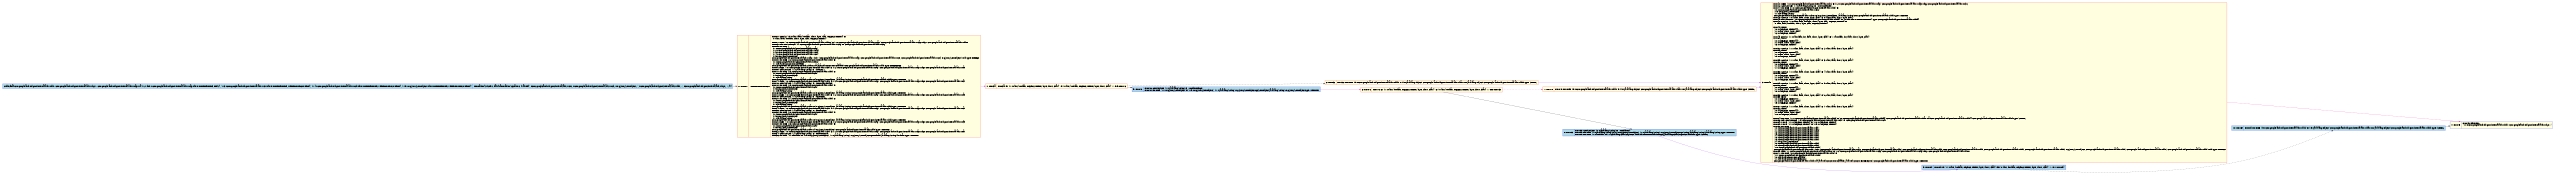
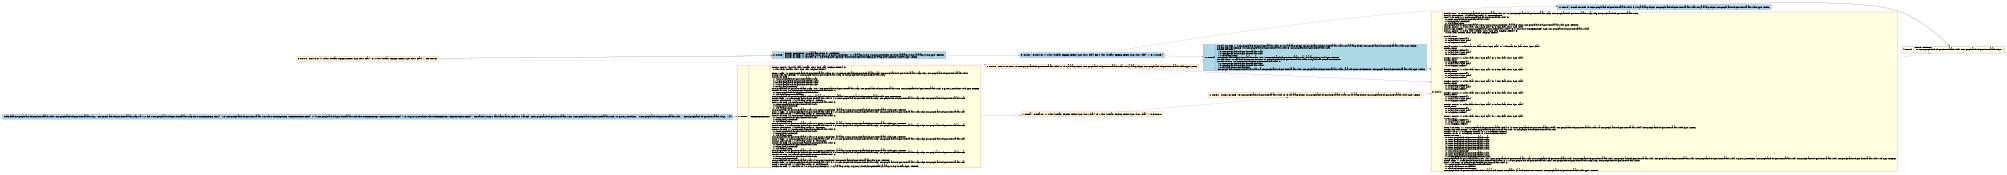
node "11: 0x0094": added
node "3: 0x0040": text "0x0059: APUT" -> "0x0052: APUT"
node "5: 0x0076": removed
